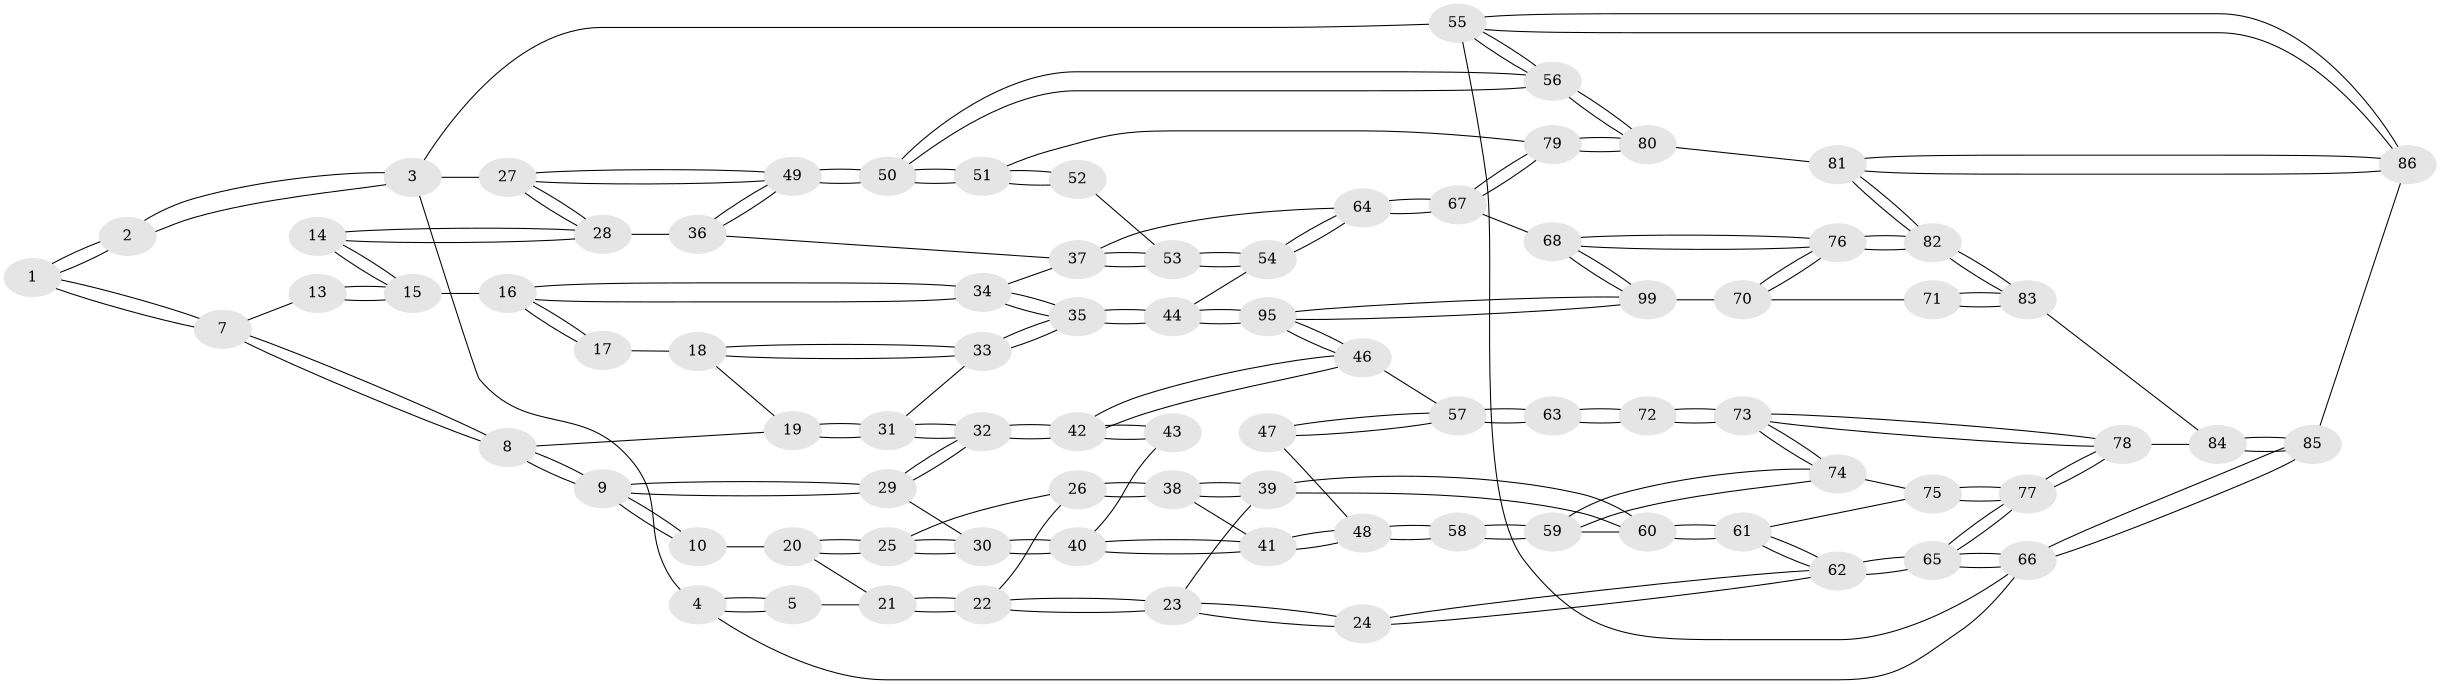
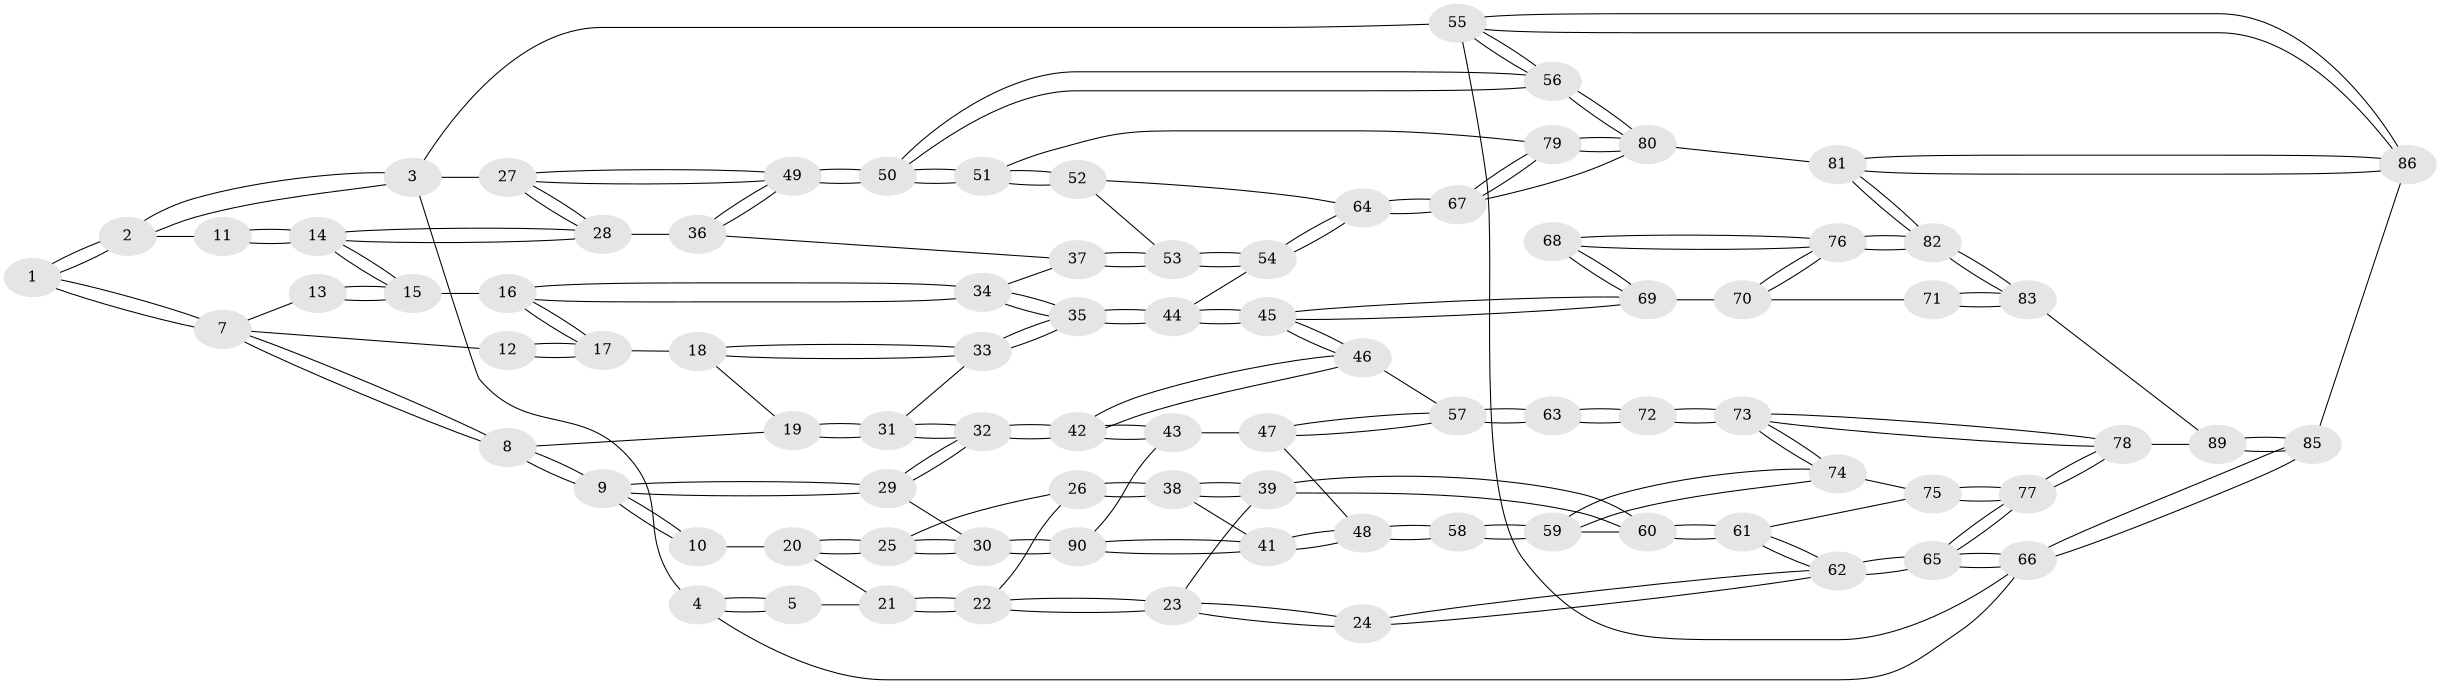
edge "64" -- "37": now "64" -- "52"
edge "67" -- "68": now "67" -- "80"
node "11": added
node "99": label "99" -> "69"
node "95": label "95" -> "45"
node "12": added
edge "43" -- "47": added
node "84": label "84" -> "89"
node "40": label "40" -> "90"
